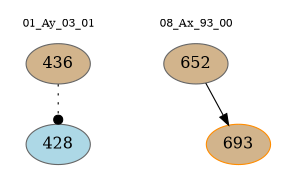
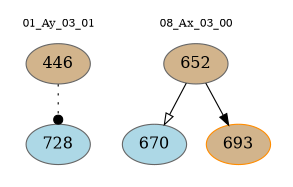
cluster "08_Ax_93_00": label "08_Ax_93_00" -> "08_Ax_03_00"
node "436": label "436" -> "446"
node "428": label "428" -> "728"
node "670": added
